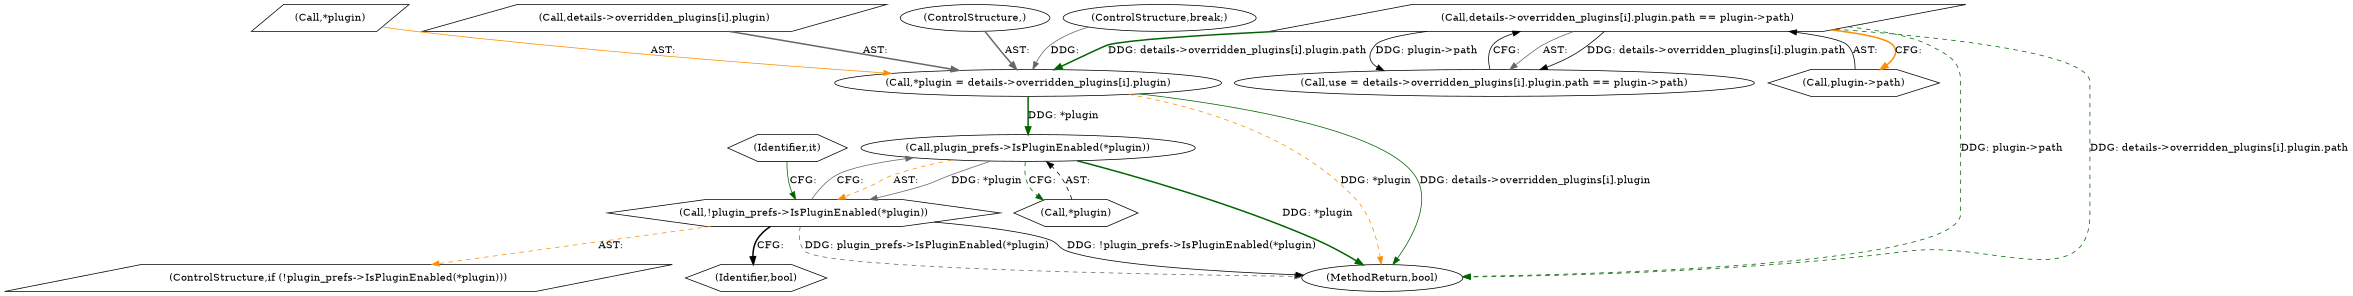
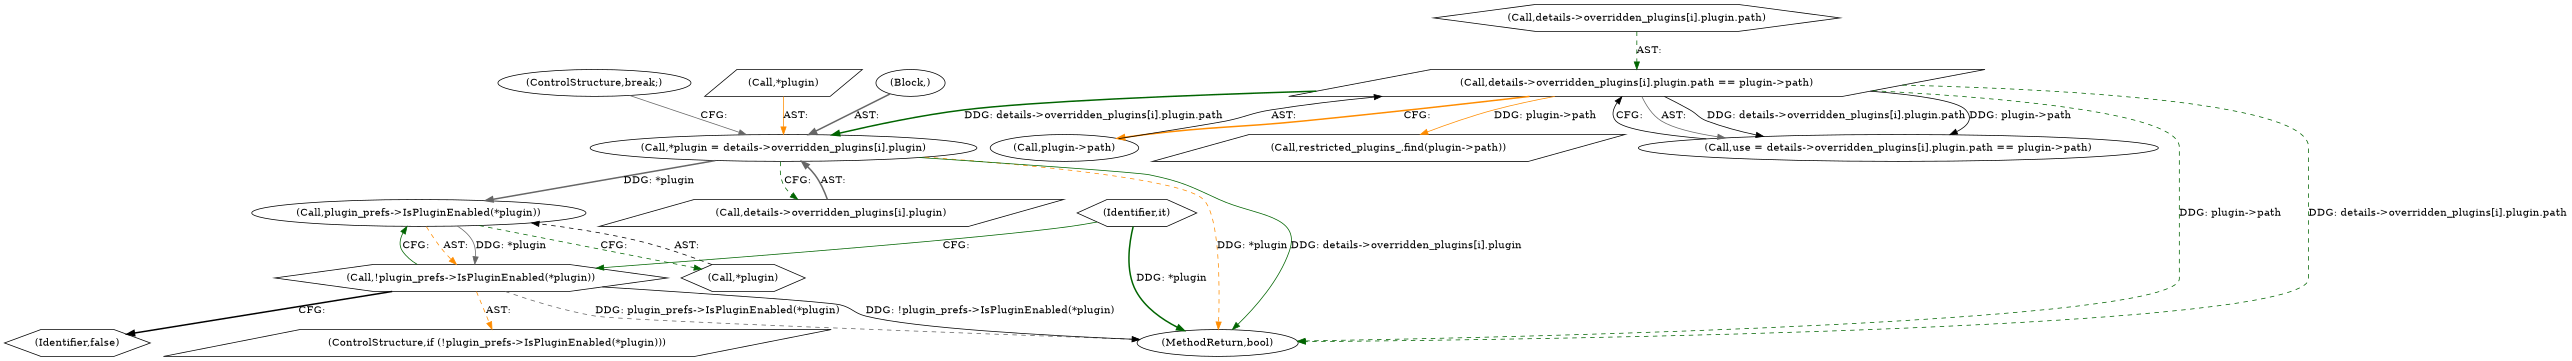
node "(ControlStructure,)": label "(ControlStructure,)" -> "(Block,)"
node "(Call,details->overridden_plugins[i].plugin.path)": added
edge "(ControlStructure,break;)" -> "(Call,*plugin = details->overridden_plugins[i].plugin)": label "DDG: " -> "CFG: "
node "(Call,plugin->path)": shape hexagon -> ellipse
edge "(Call,*plugin = details->overridden_plugins[i].plugin)" -> "(Call,plugin_prefs->IsPluginEnabled(*plugin))": color darkgreen -> gray40
node "(Call,restricted_plugins_.find(plugin->path))": added
edge "(Call,!plugin_prefs->IsPluginEnabled(*plugin))" -> "(Call,plugin_prefs->IsPluginEnabled(*plugin))": color gray40 -> darkgreen
edge "(Call,*plugin = details->overridden_plugins[i].plugin)" -> "(Call,details->overridden_plugins[i].plugin)": added, label "CFG:"
edge "(Call,plugin_prefs->IsPluginEnabled(*plugin))" -> "(MethodReturn,bool)": now "(Identifier,it)" -> "(MethodReturn,bool)"
node "(Identifier,bool)": label "(Identifier,bool)" -> "(Identifier,false)"
